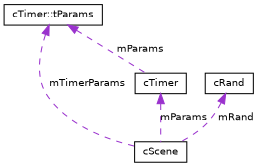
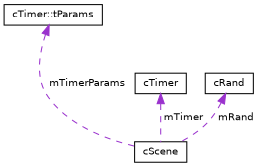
edge "cTimer" -> "cTimer::tParams": removed, label "mParams"
edge "cScene" -> "cTimer": label " mParams" -> " mTimer"
